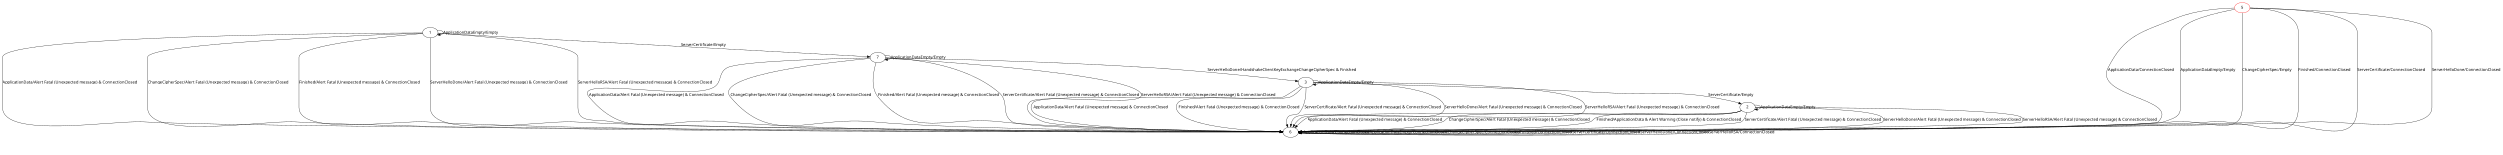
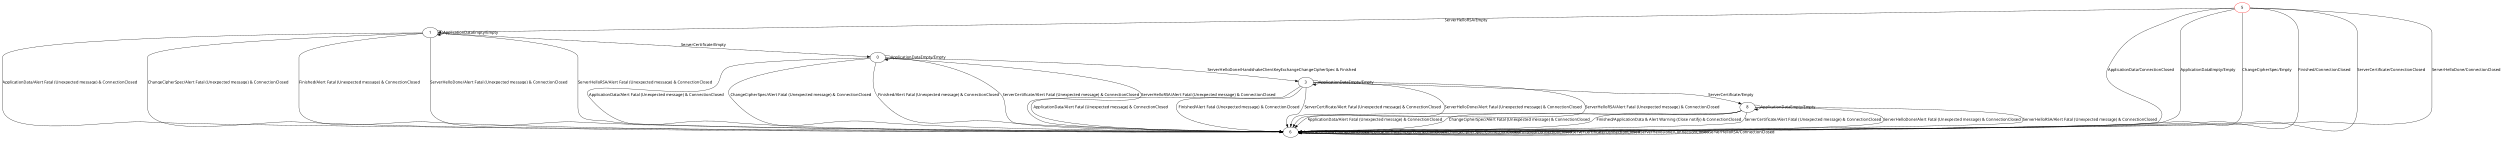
edge "5" -> "1": added, label "ServerHelloRSA/Empty"
node "7": label "7" -> "0"
node "2": label "2" -> "8"
